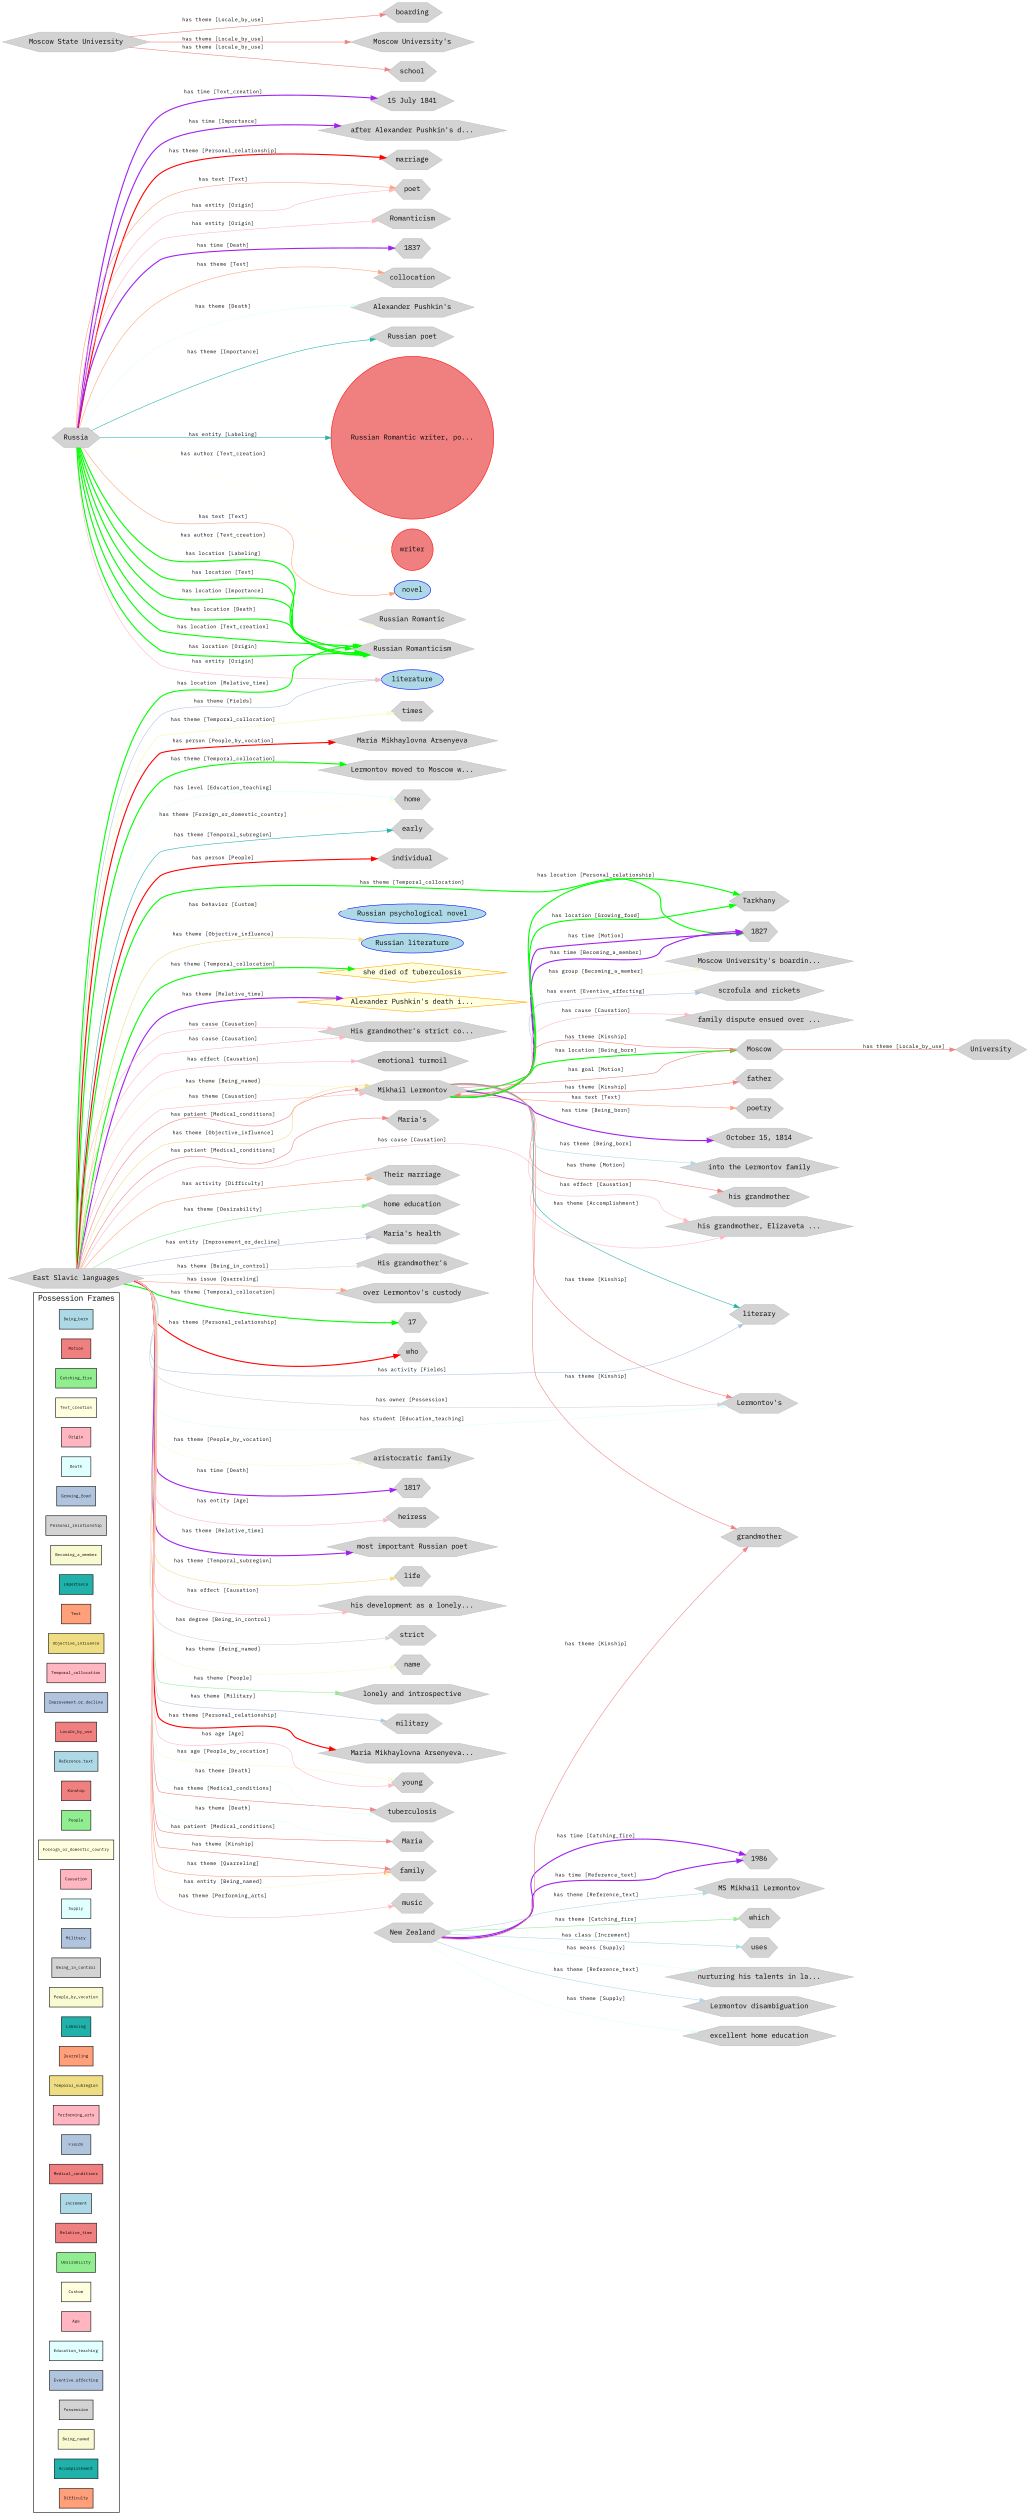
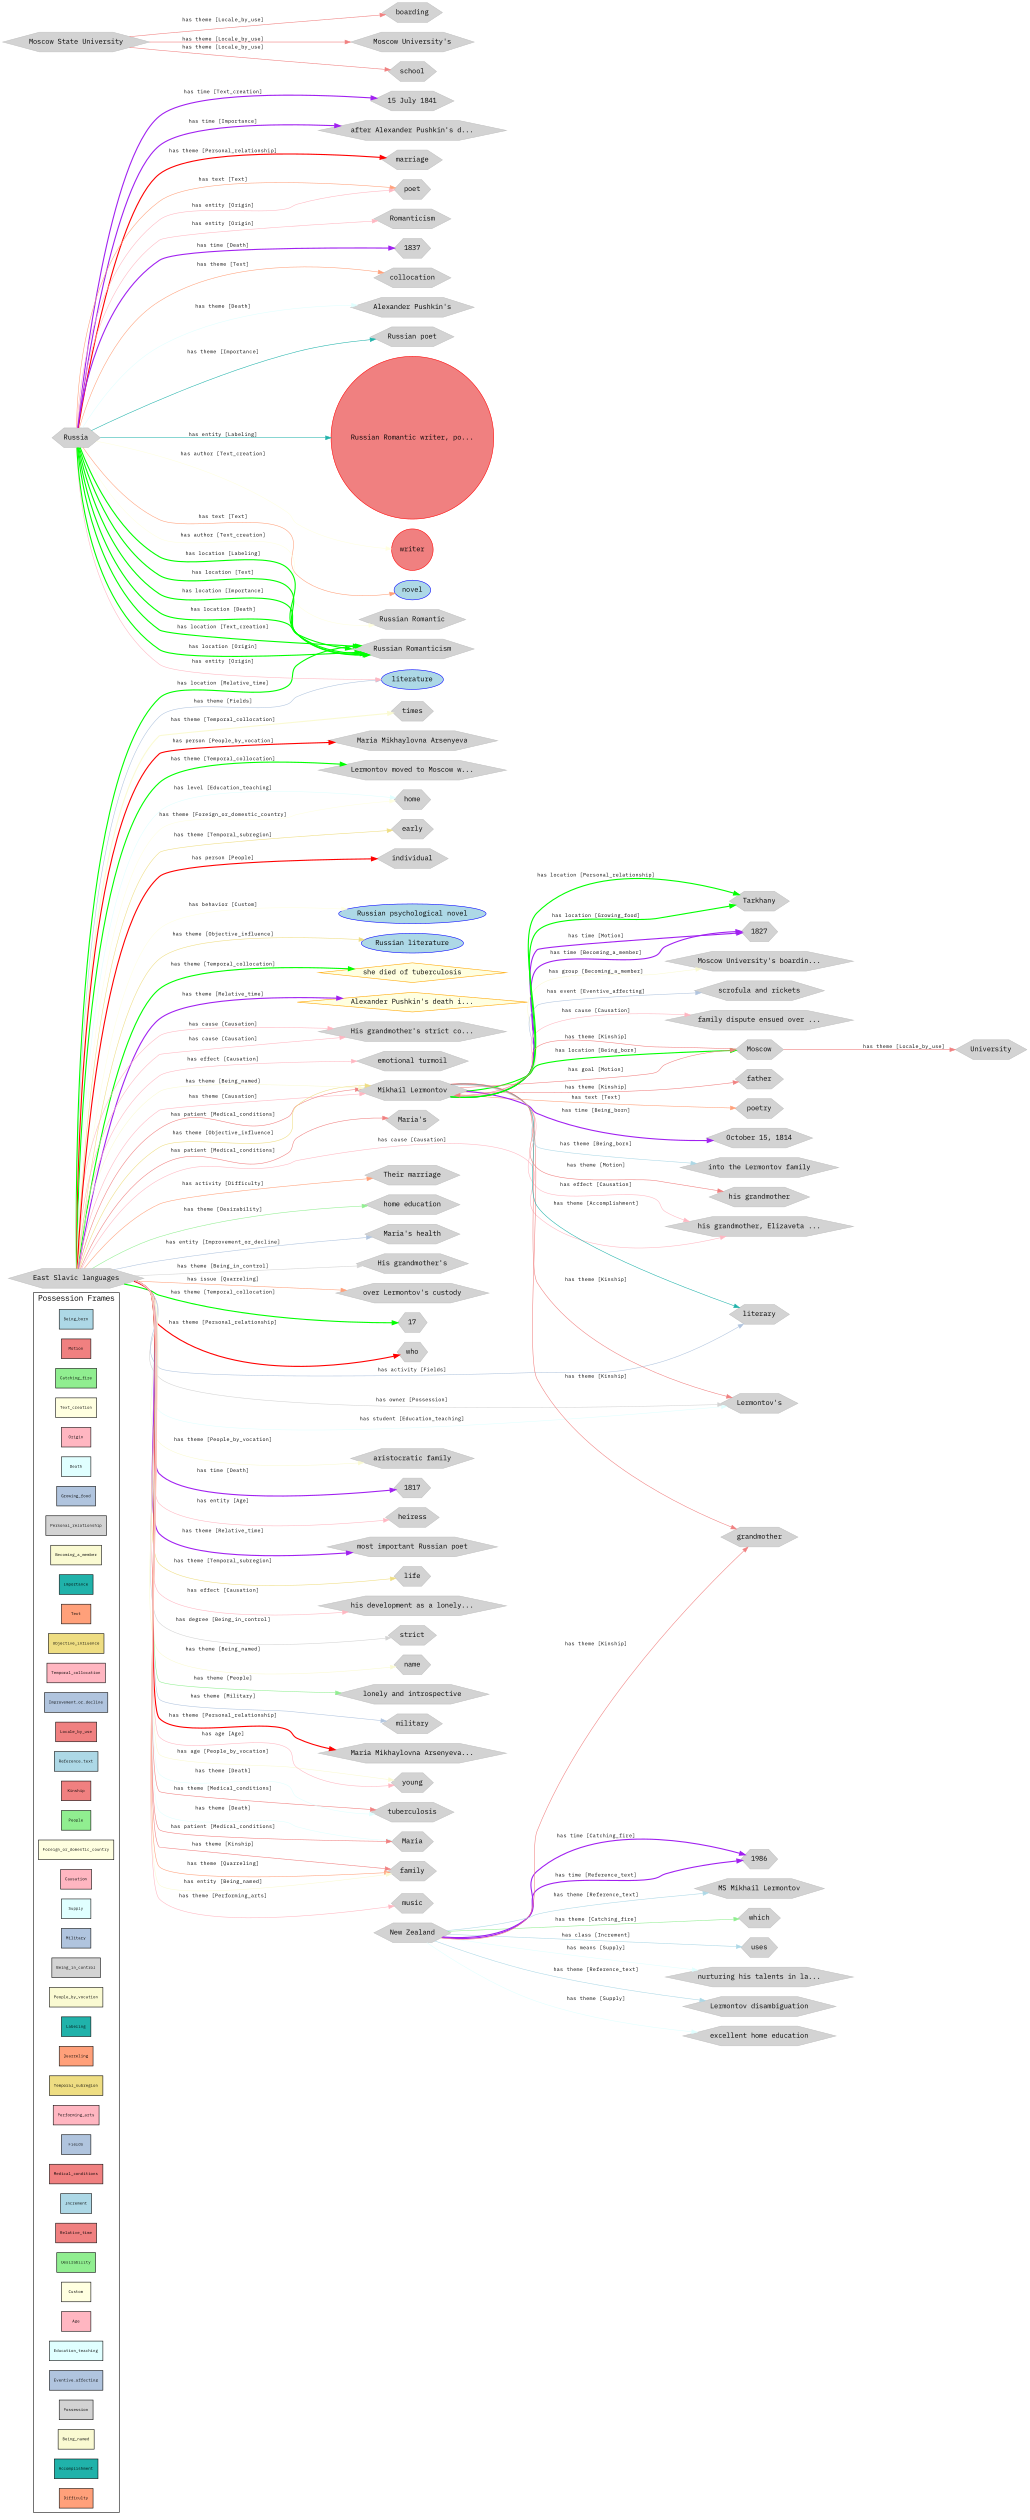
edge "East Slavic languages" -> "1827": removed, label "has theme [Temporal_collocation]"
edge "East Slavic languages" -> "early": color lightseagreen -> lightgoldenrod
